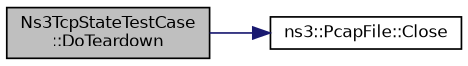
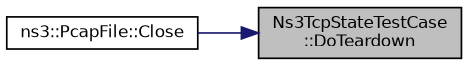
edge "Ns3TcpStateTestCase ::DoTeardown" -> "ns3::PcapFile::Close": reversed
